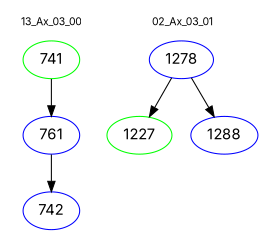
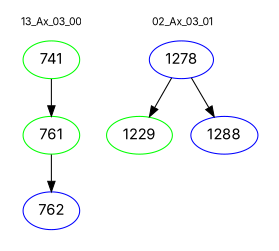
node "761": color blue -> green
node "1227": label "1227" -> "1229"
node "742": label "742" -> "762"
